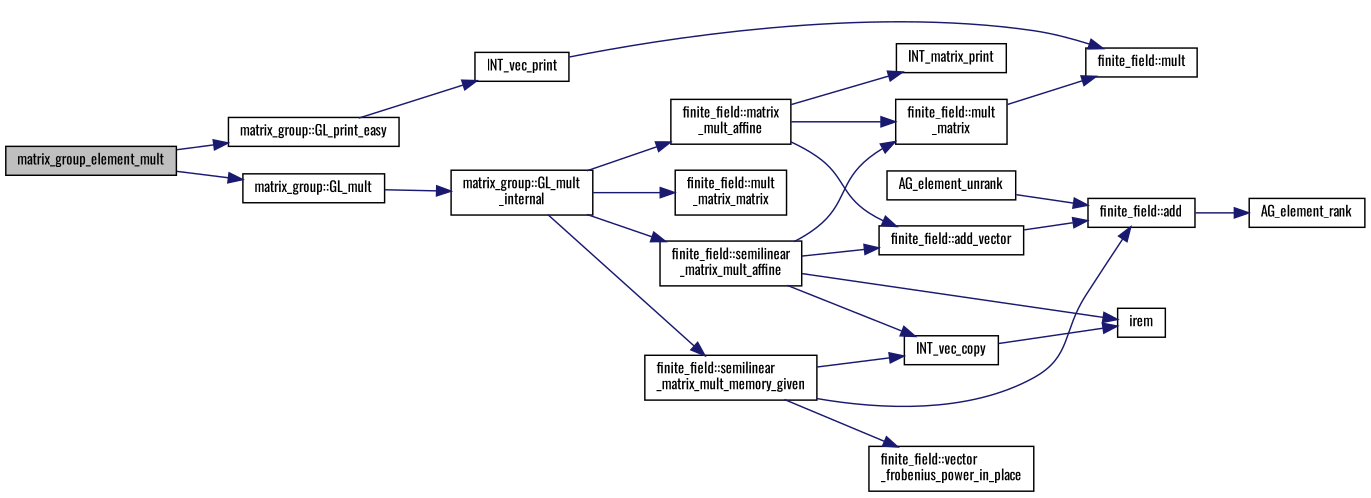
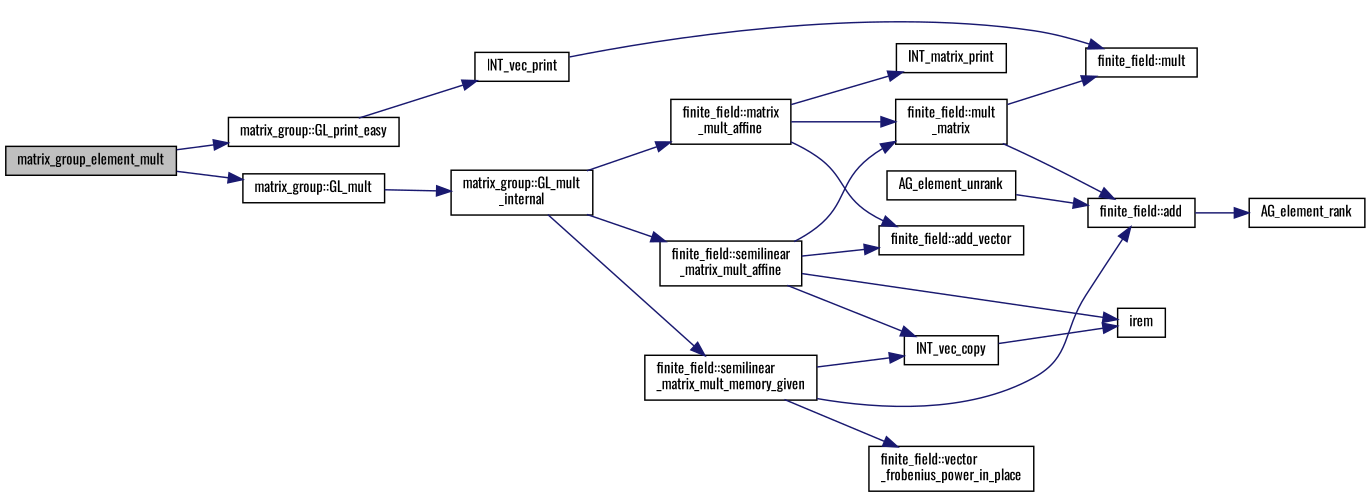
node "finite_field::mult _matrix_matrix": removed
edge "finite_field::add_vector" -> "finite_field::add": now "finite_field::mult _matrix" -> "finite_field::add"
